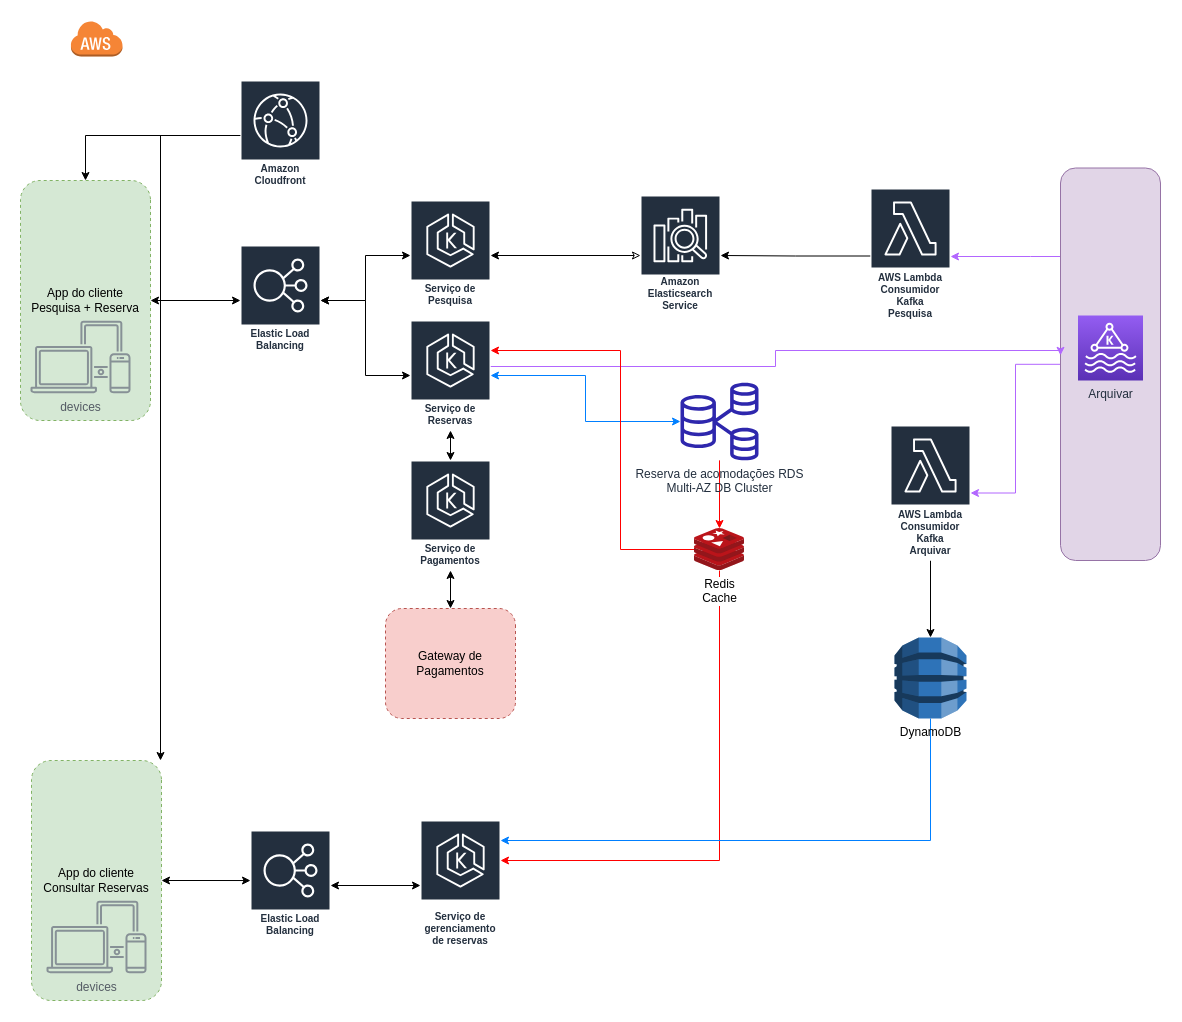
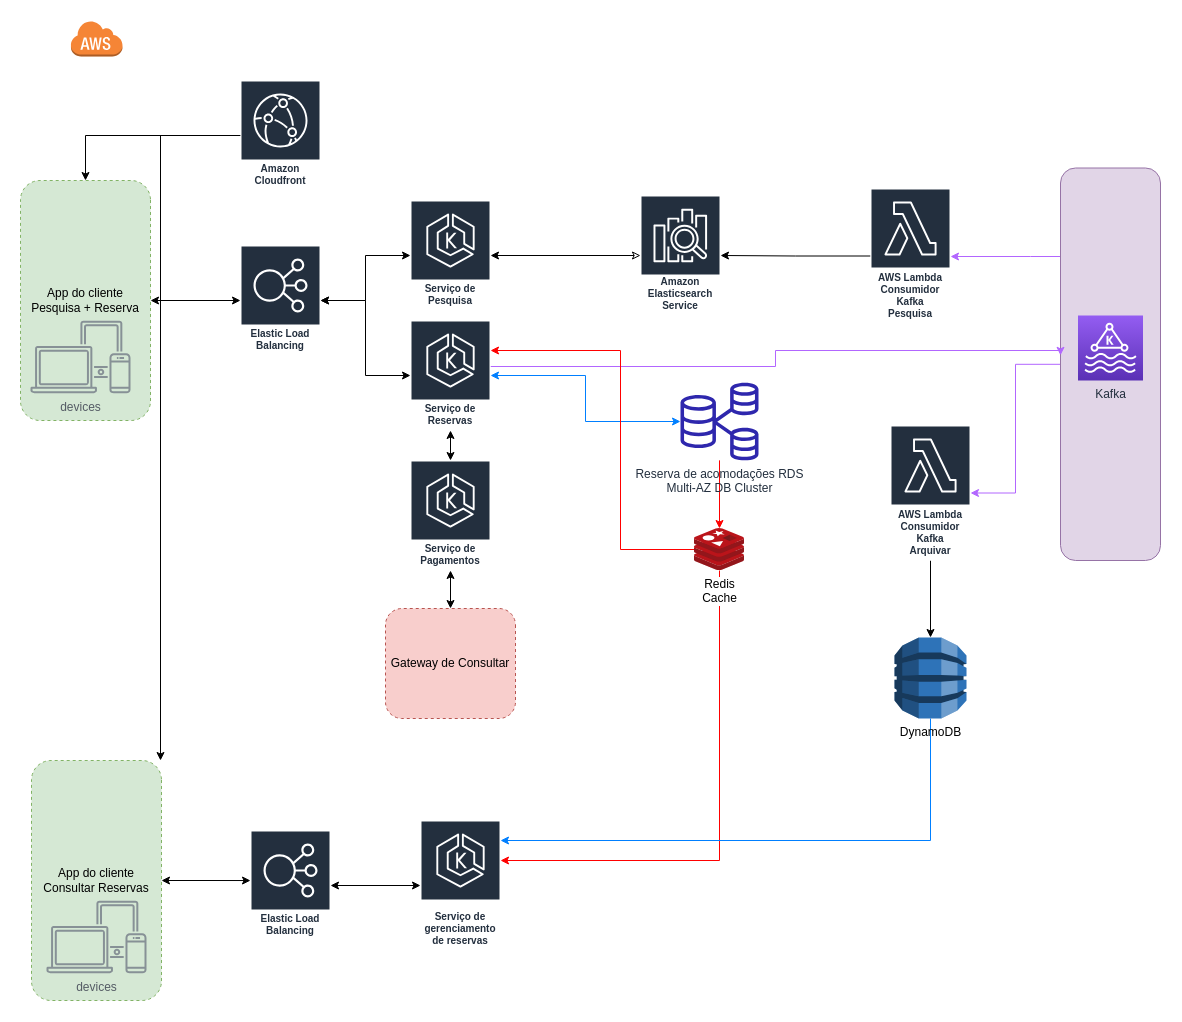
node "Arquivar": label "Arquivar" -> "Kafka"
node "Gateway de Pagamentos": label "Gateway de Pagamentos" -> "Gateway de Consultar"
